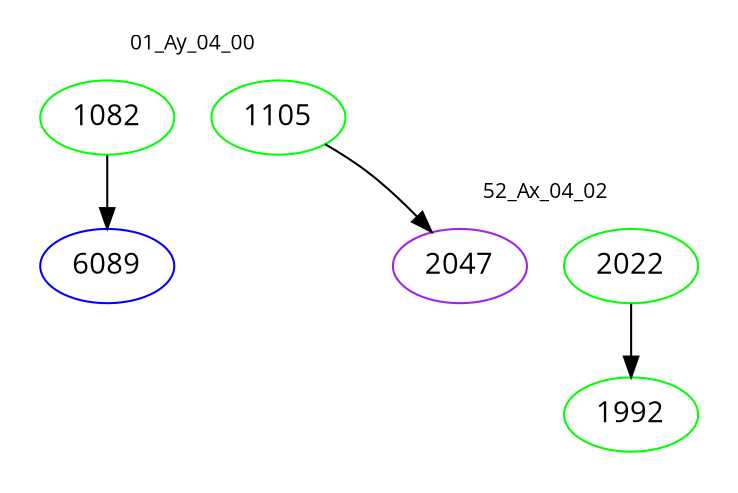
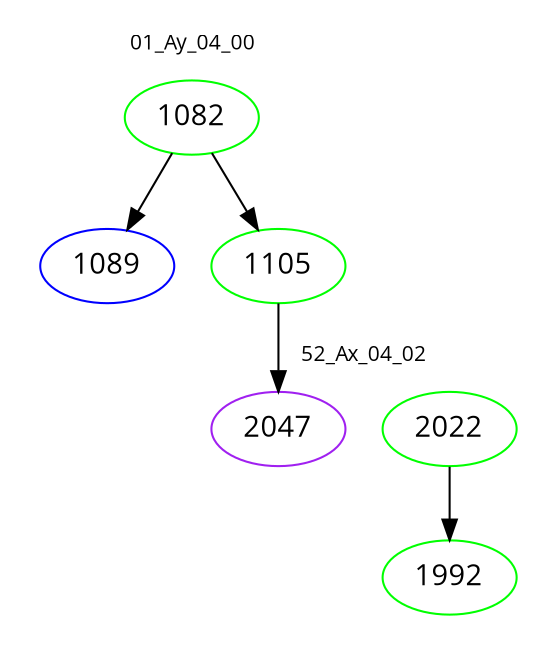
edge "1082" -> "1105": added
node "6089": label "6089" -> "1089"
